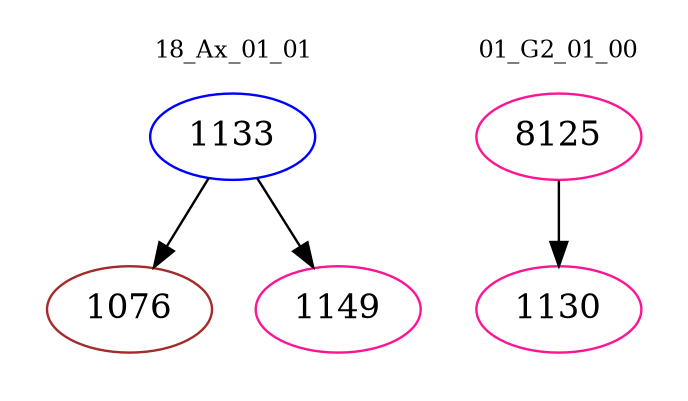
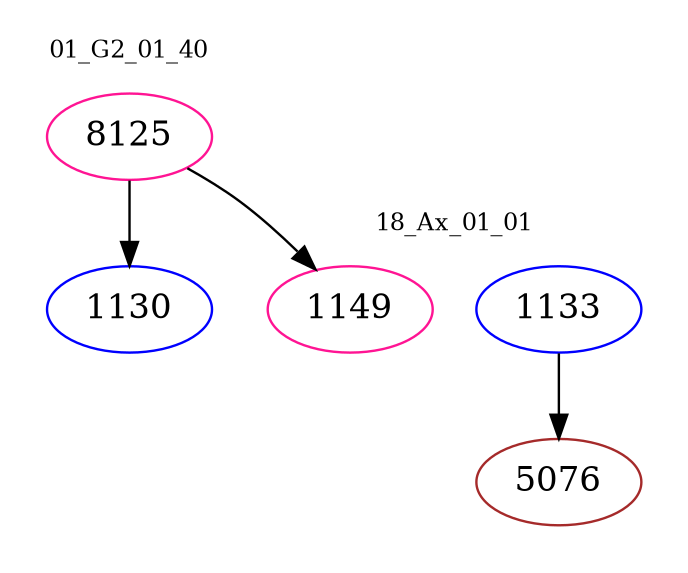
cluster "01_G2_01_00": label "01_G2_01_00" -> "01_G2_01_40"
edge "1133" -> "1149": now "8125" -> "1149"
node "1076": label "1076" -> "5076"
node "1130": color deeppink -> blue
